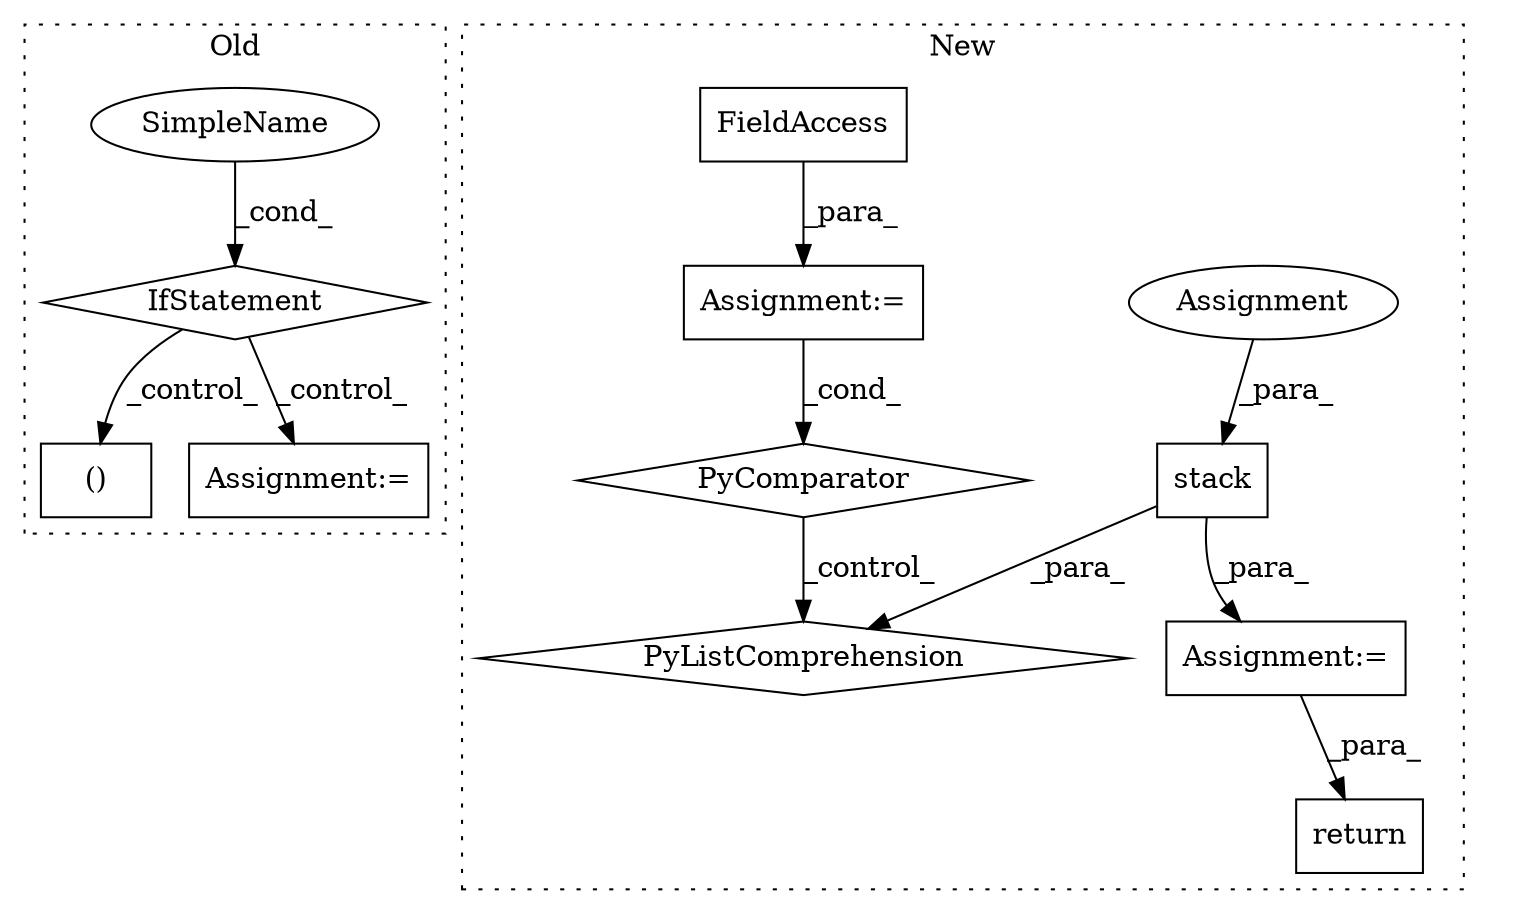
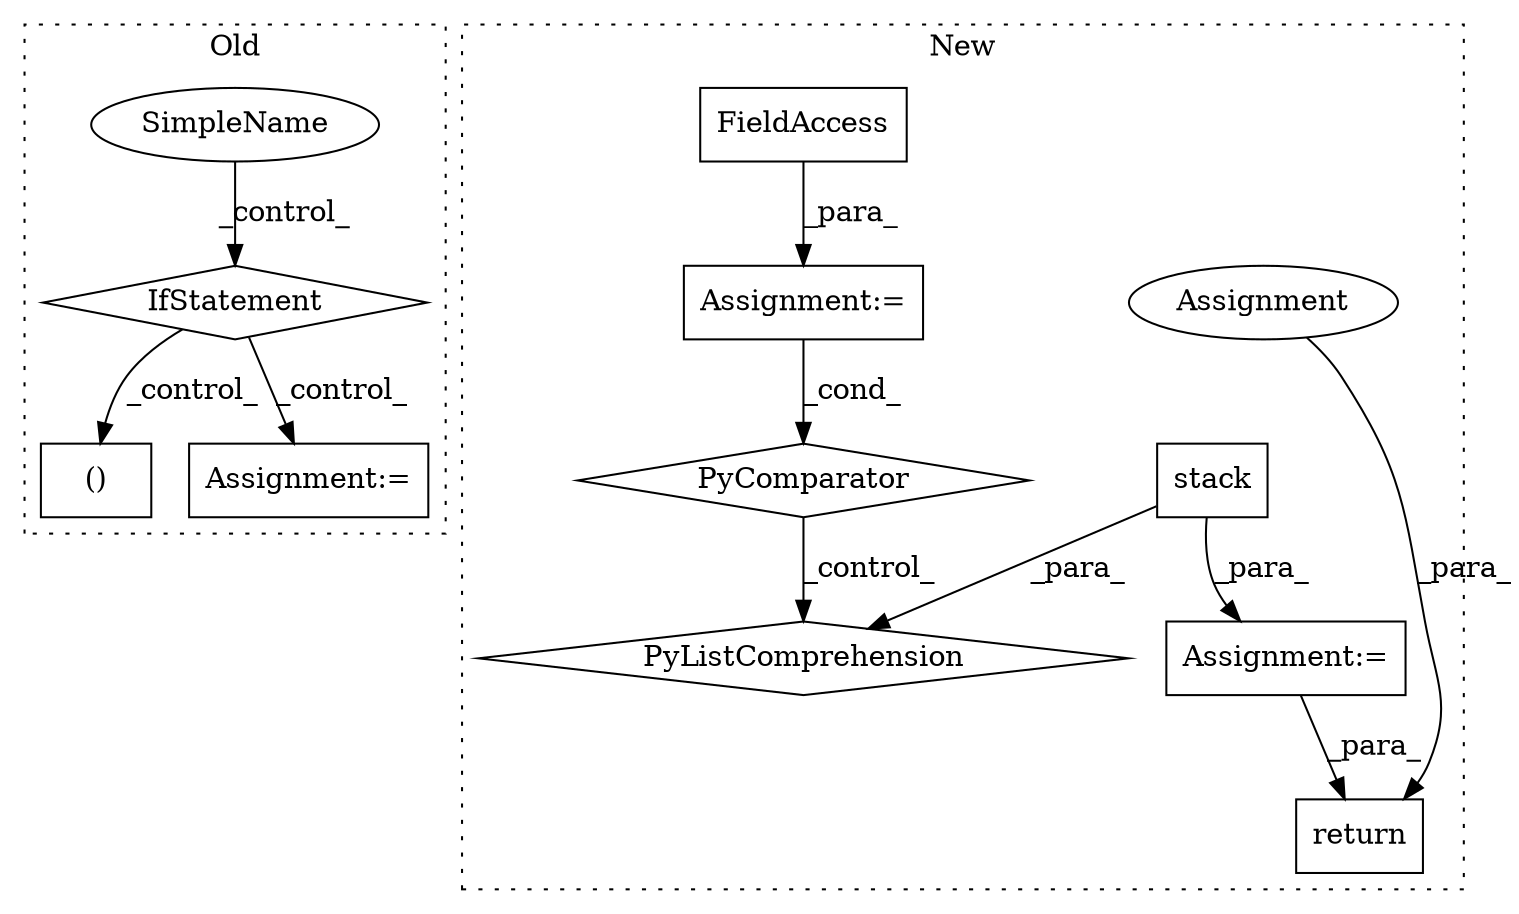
edge "SimpleName" -> "IfStatement": label "_cond_" -> "_control_"
edge "Assignment" -> "stack": now "Assignment" -> "return"
